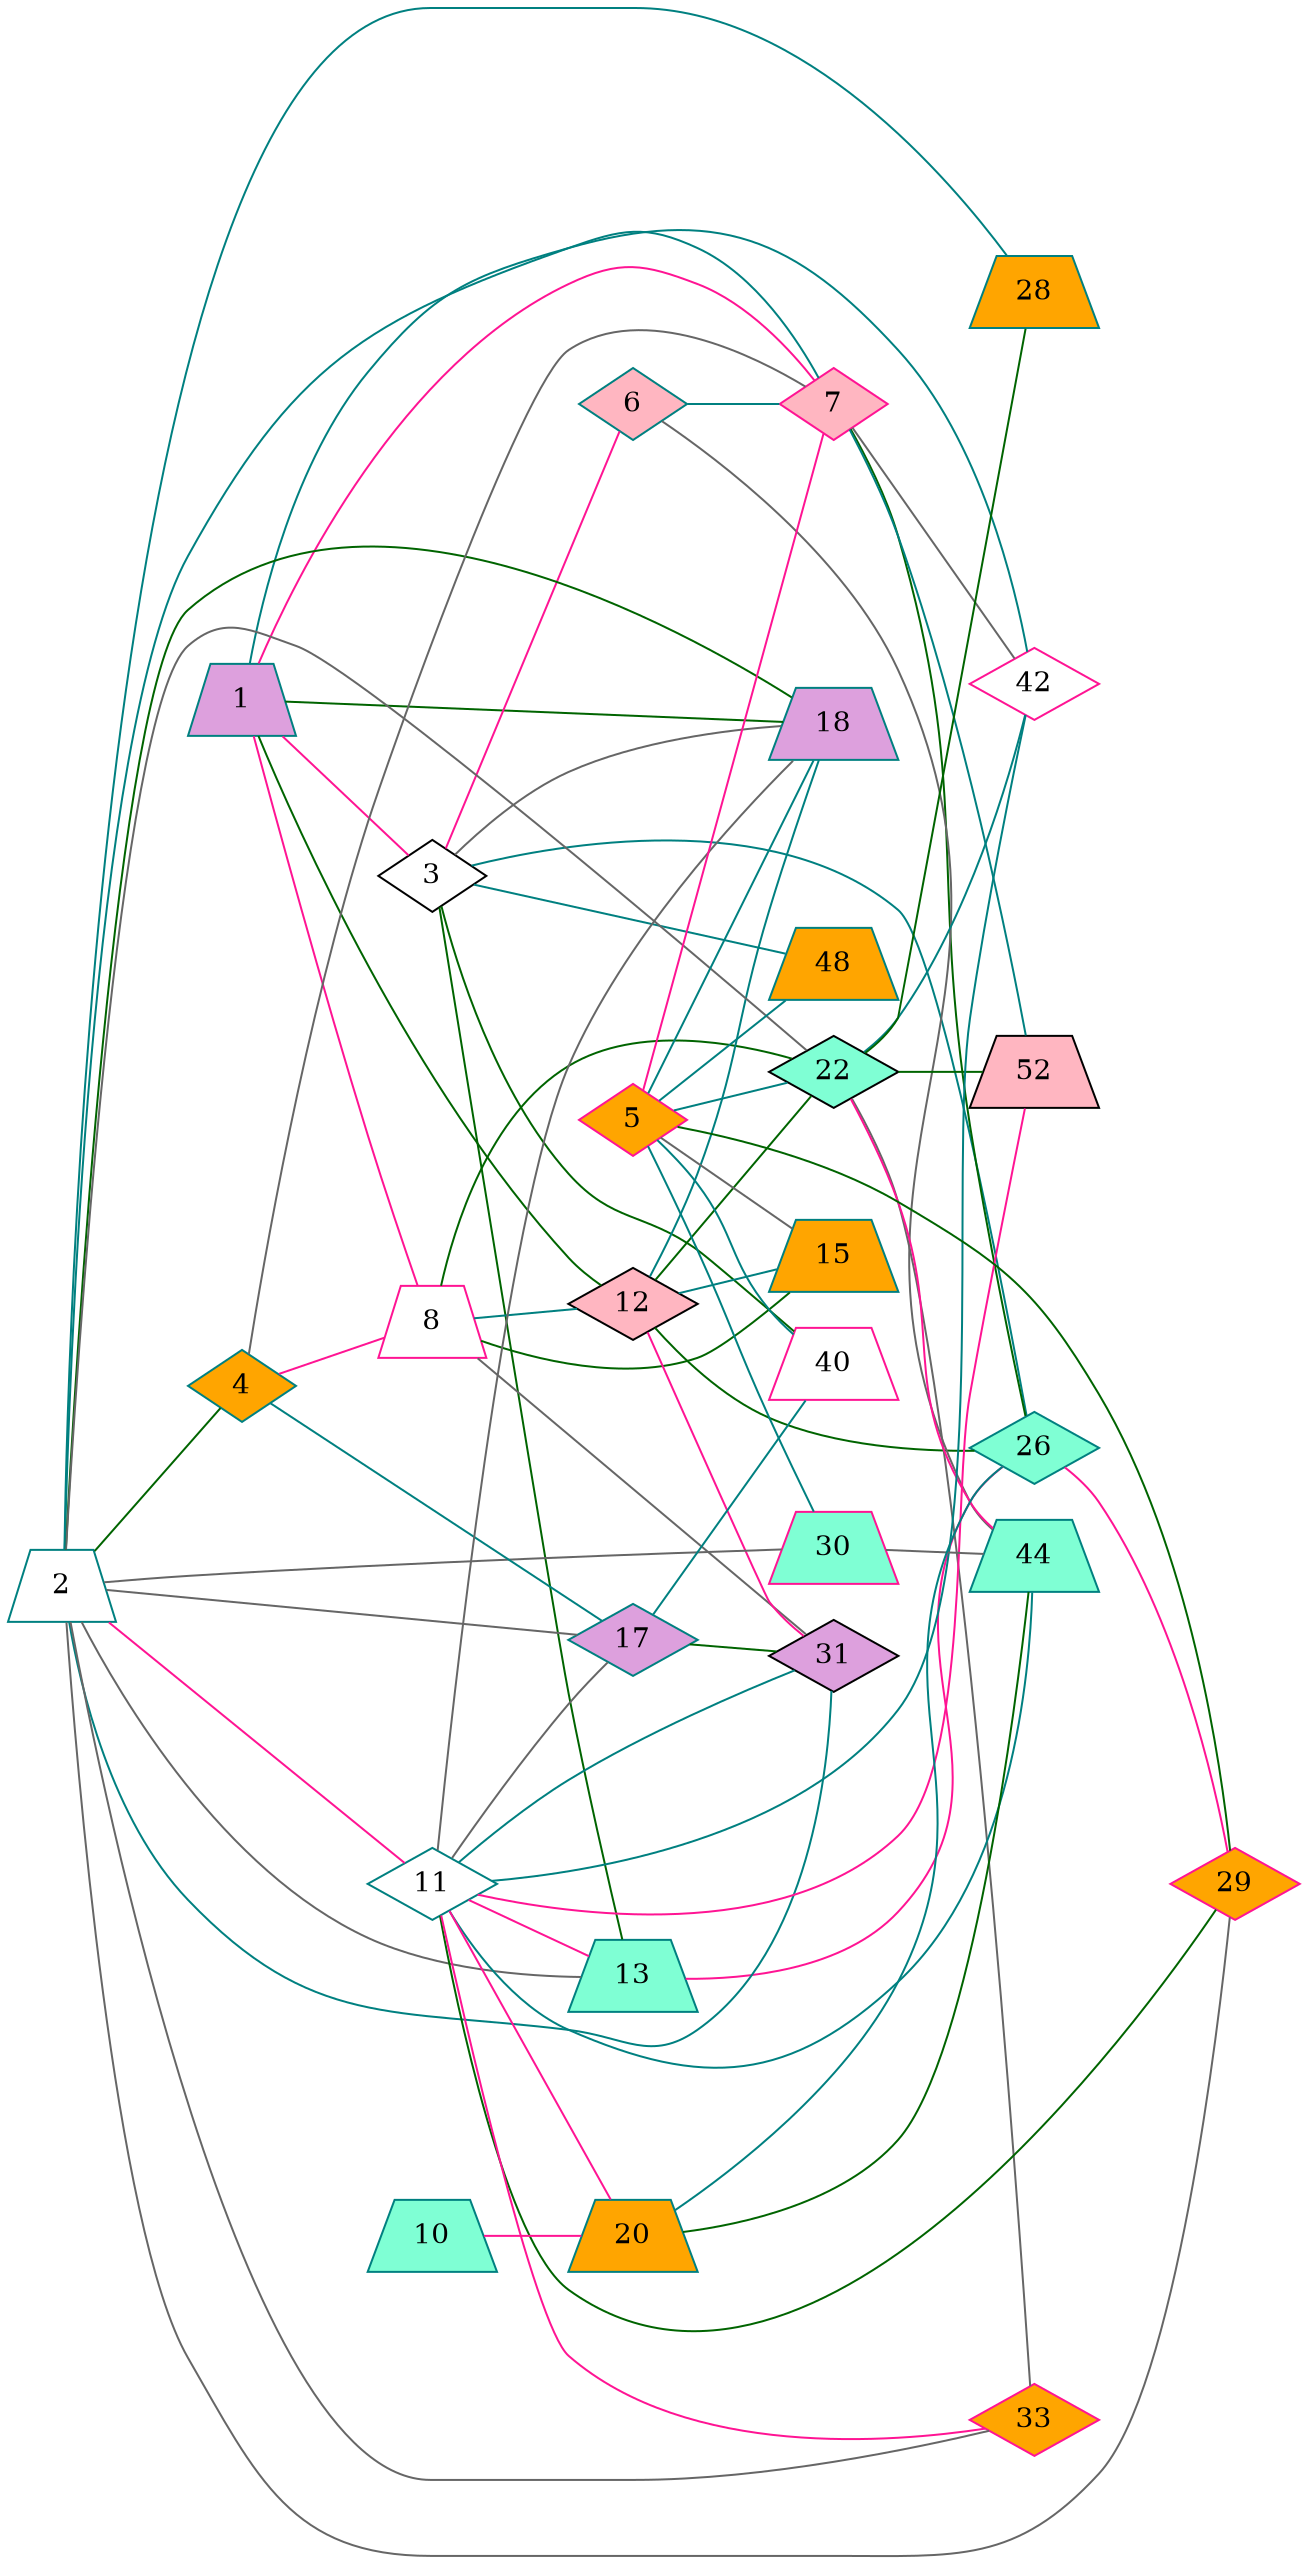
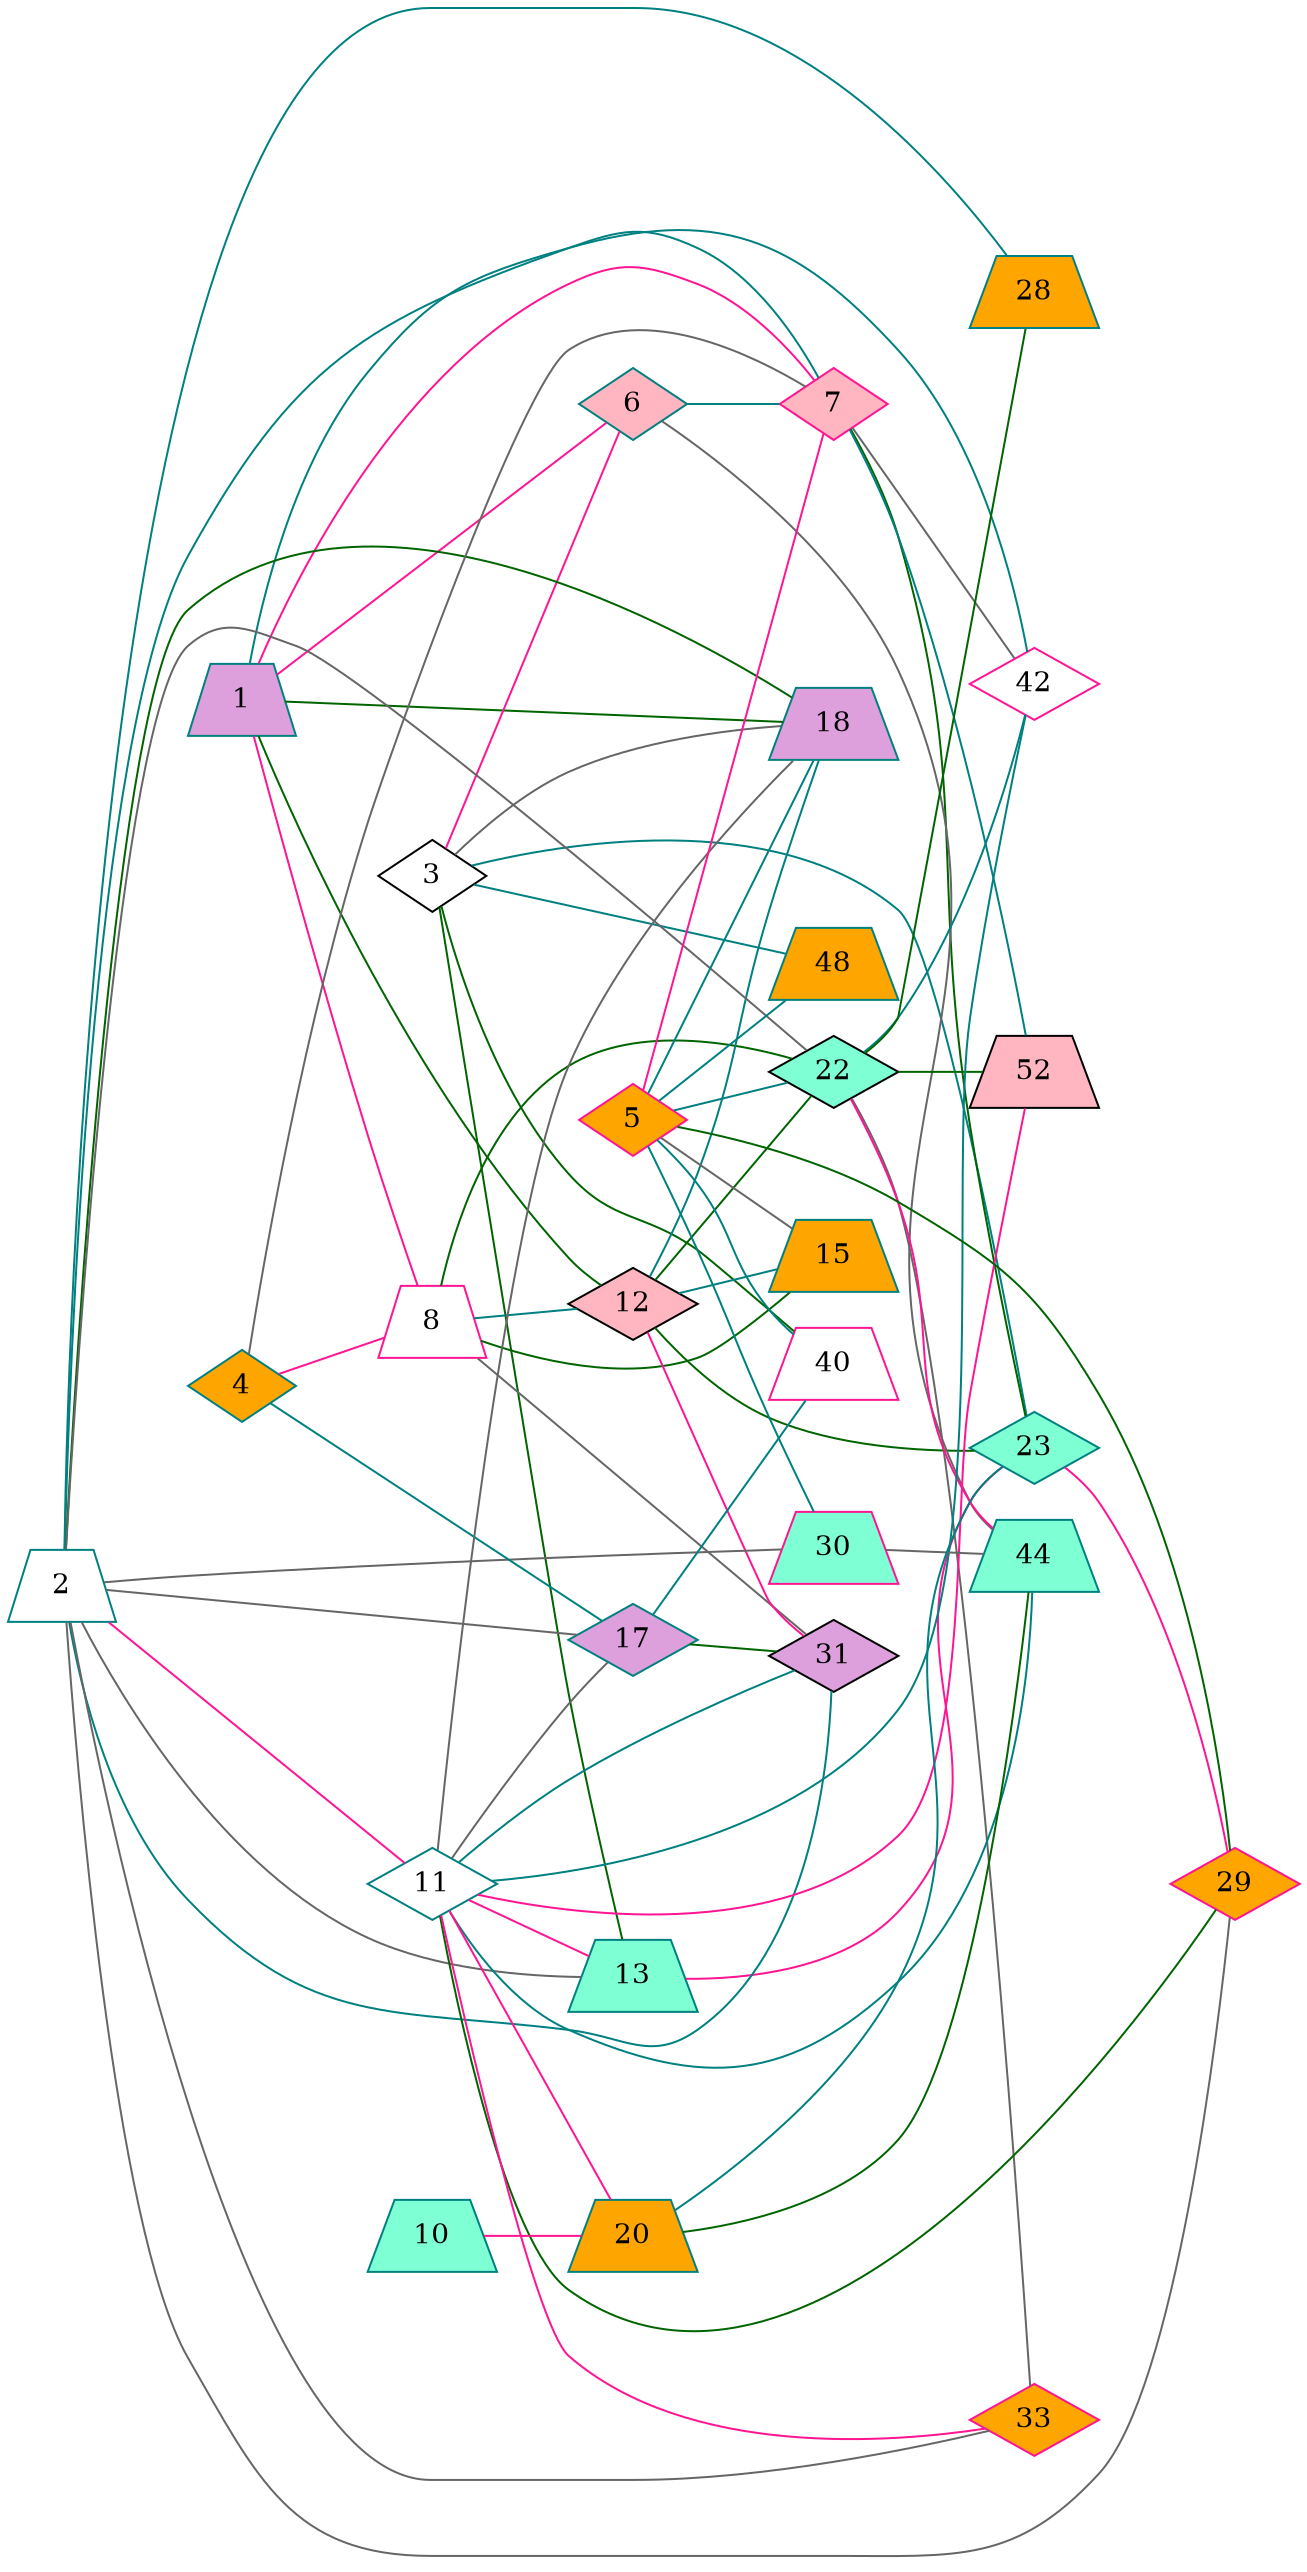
edge "1" -- "3": now "1" -- "6"
node "26": label "26" -> "23"
edge "4" -- "2": removed
